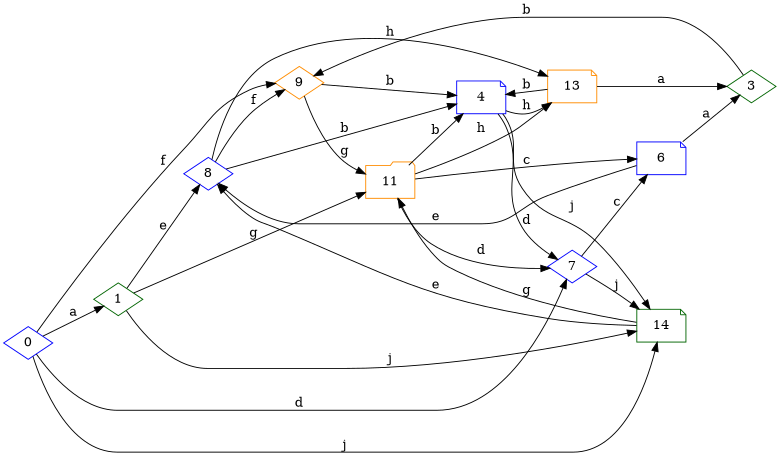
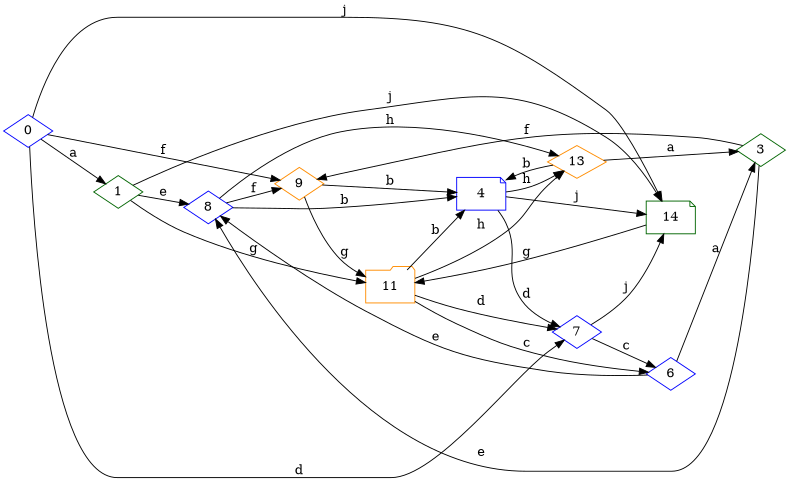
edge "3" -> "9": label "b" -> "f"
node "13": shape note -> diamond
node "6": shape note -> diamond
edge "14" -> "8": now "3" -> "8"
